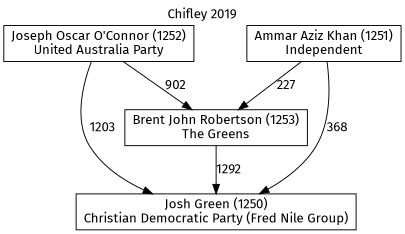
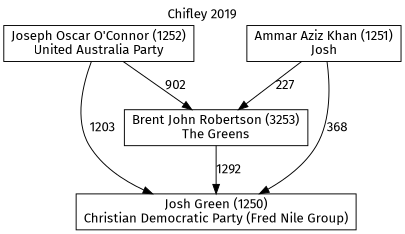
node "Ammar Aziz Khan (1251) Independent": label "Ammar Aziz Khan (1251) Independent" -> "Ammar Aziz Khan (1251) Josh"
node "Brent John Robertson (1253) The Greens": label "Brent John Robertson (1253) The Greens" -> "Brent John Robertson (3253) The Greens"
